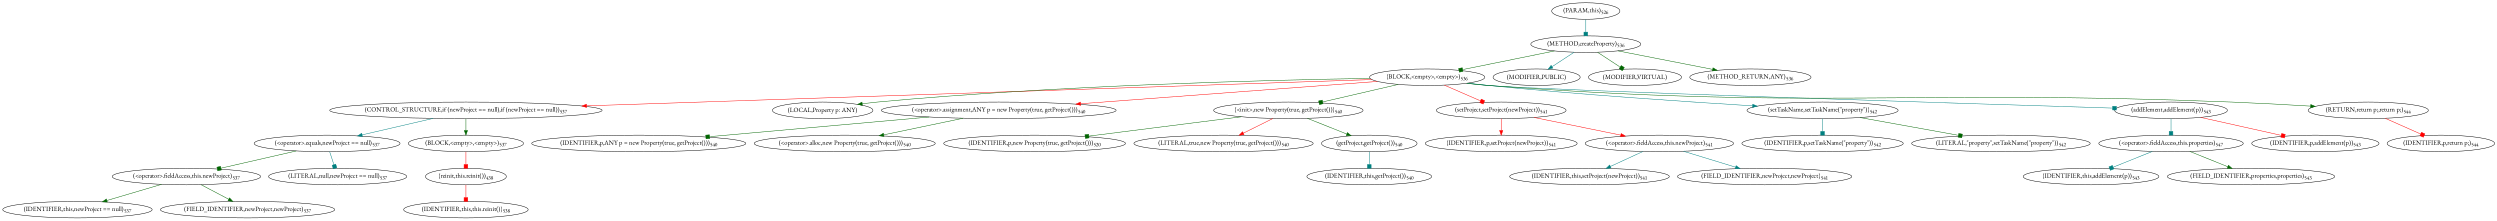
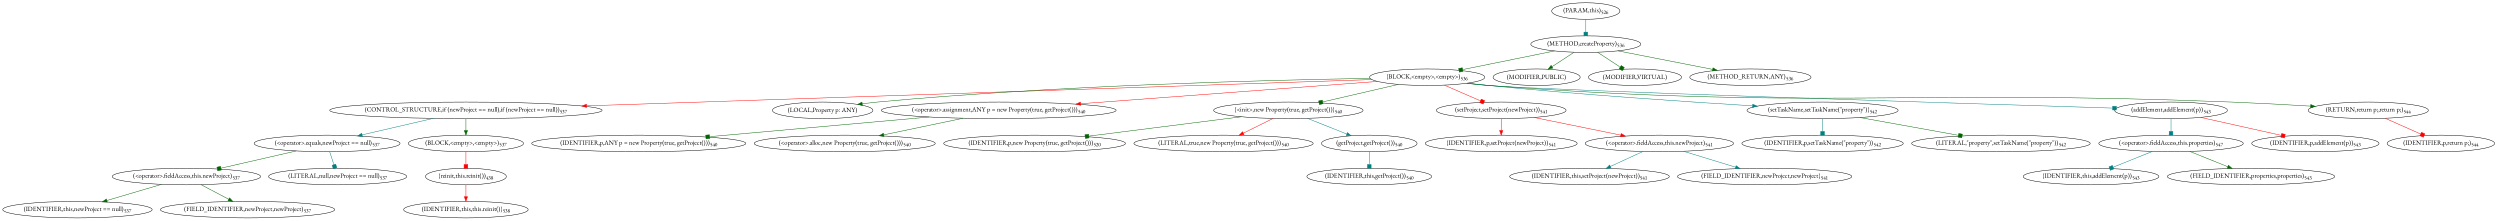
edge "(METHOD,createProperty)" -> "(MODIFIER,PUBLIC)": color teal -> darkgreen
edge "(<init>,new Property(true, getProject()))" -> "(getProject,getProject())": color darkgreen -> teal
edge "(reinit,this.reinit())" -> "(IDENTIFIER,this,this.reinit())": arrowhead box -> normal
